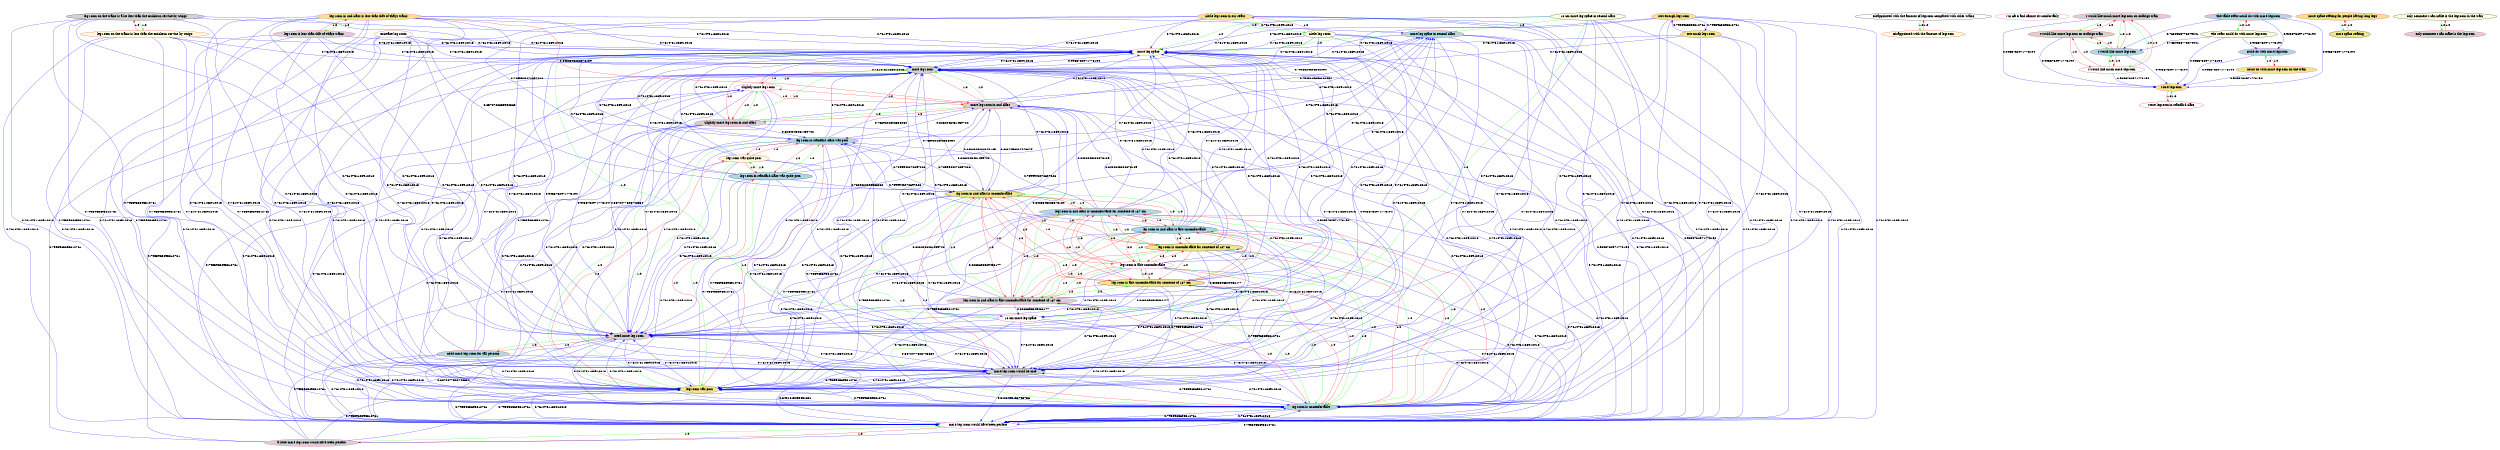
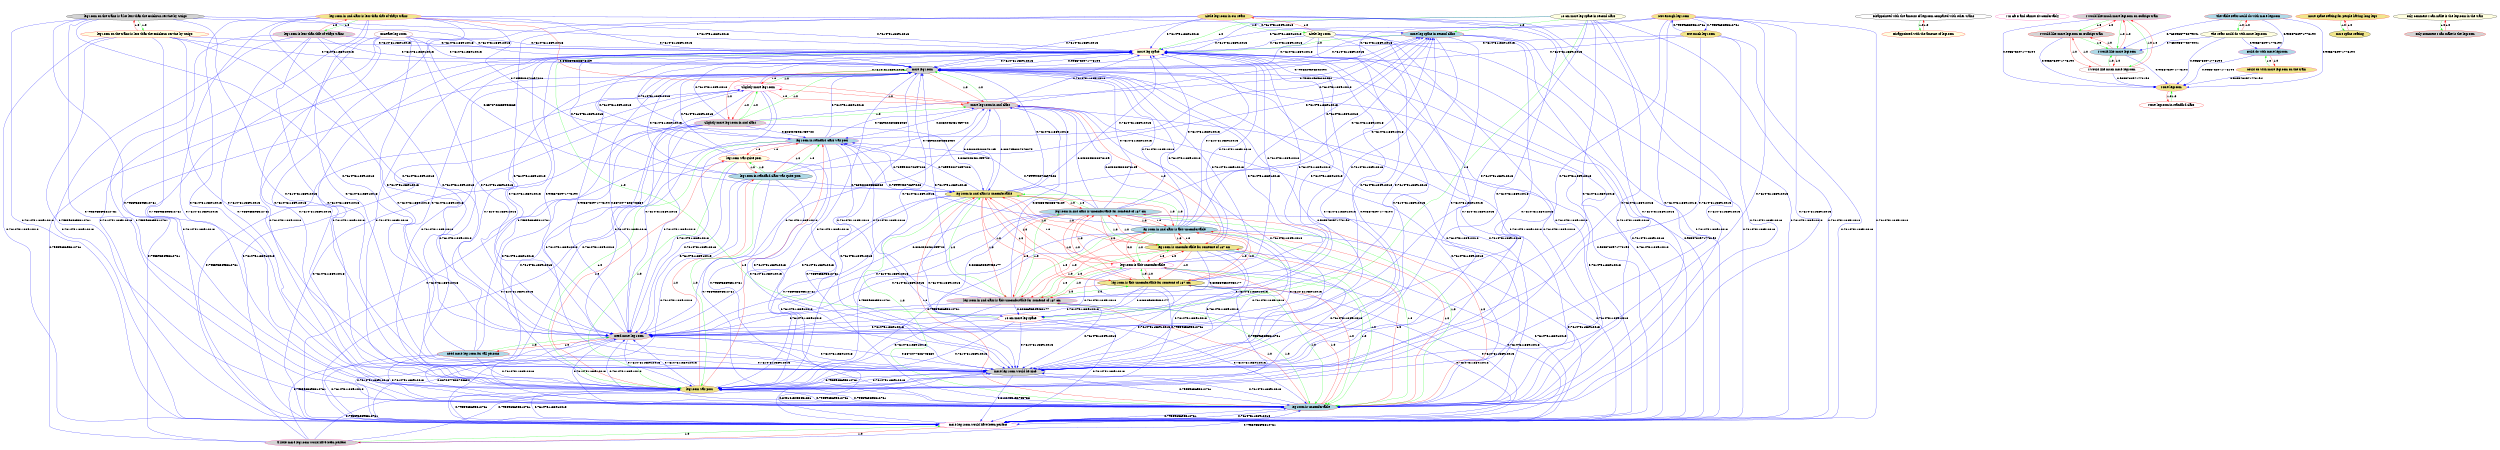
edge "more leg room in 2nd class" -> "Slightly more leg room in 2nd class": now "more leg room in 2nd class" -> "leg room is uncomfortable for someone of 187 cm"
edge "leg room was poor" -> "leg room is uncomfortable": added, label "0.7955965695312761"
